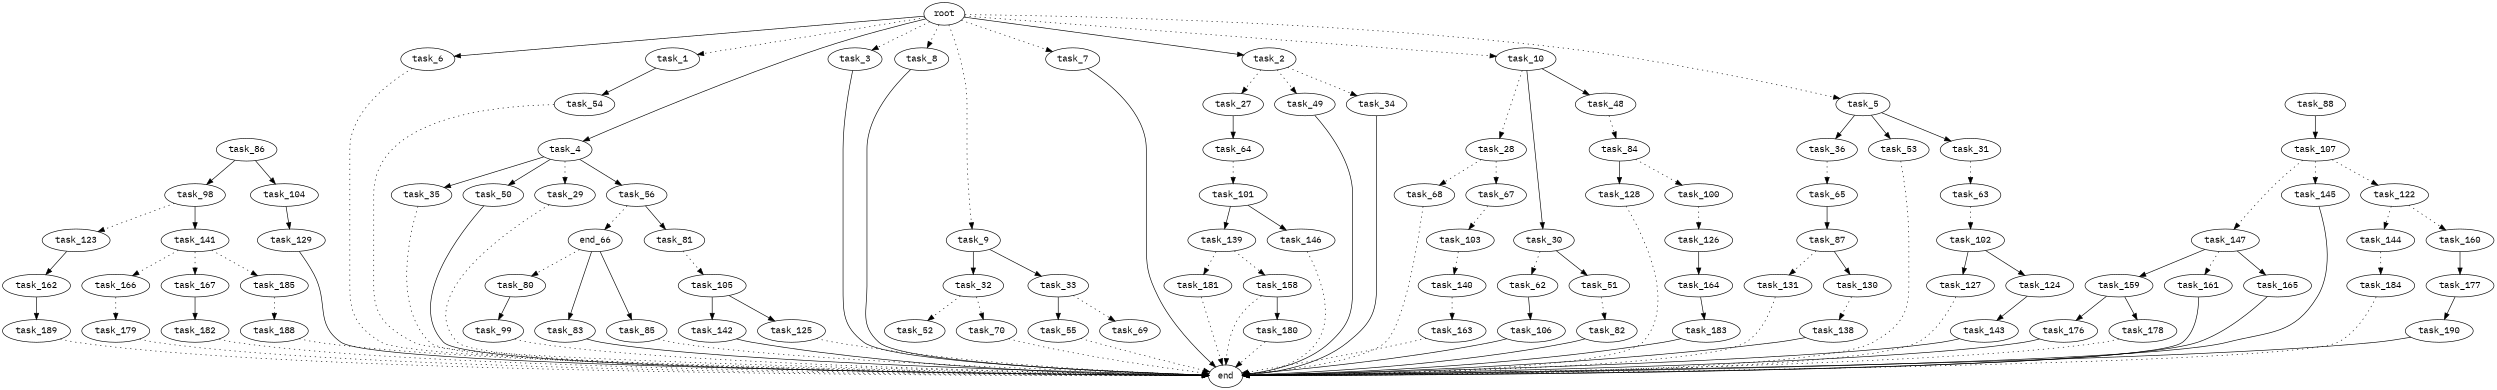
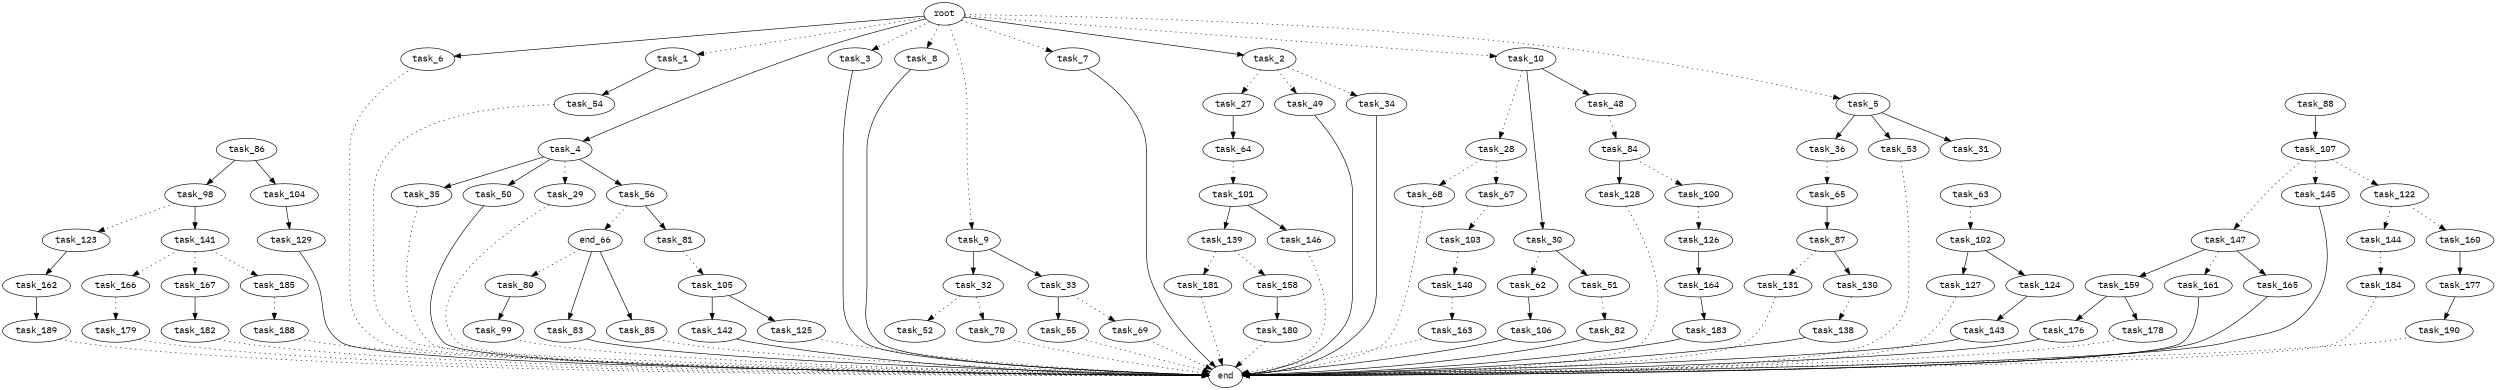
edge "task_31" -> "task_63": removed
edge "task_158" -> "end": now "task_69" -> "end"
edge "task_190" -> "end": style solid -> dotted
